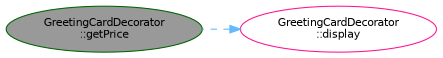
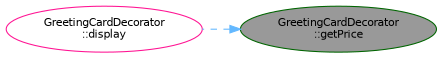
edge "GreetingCardDecorator ::getPrice" -> "GreetingCardDecorator ::display": reversed
